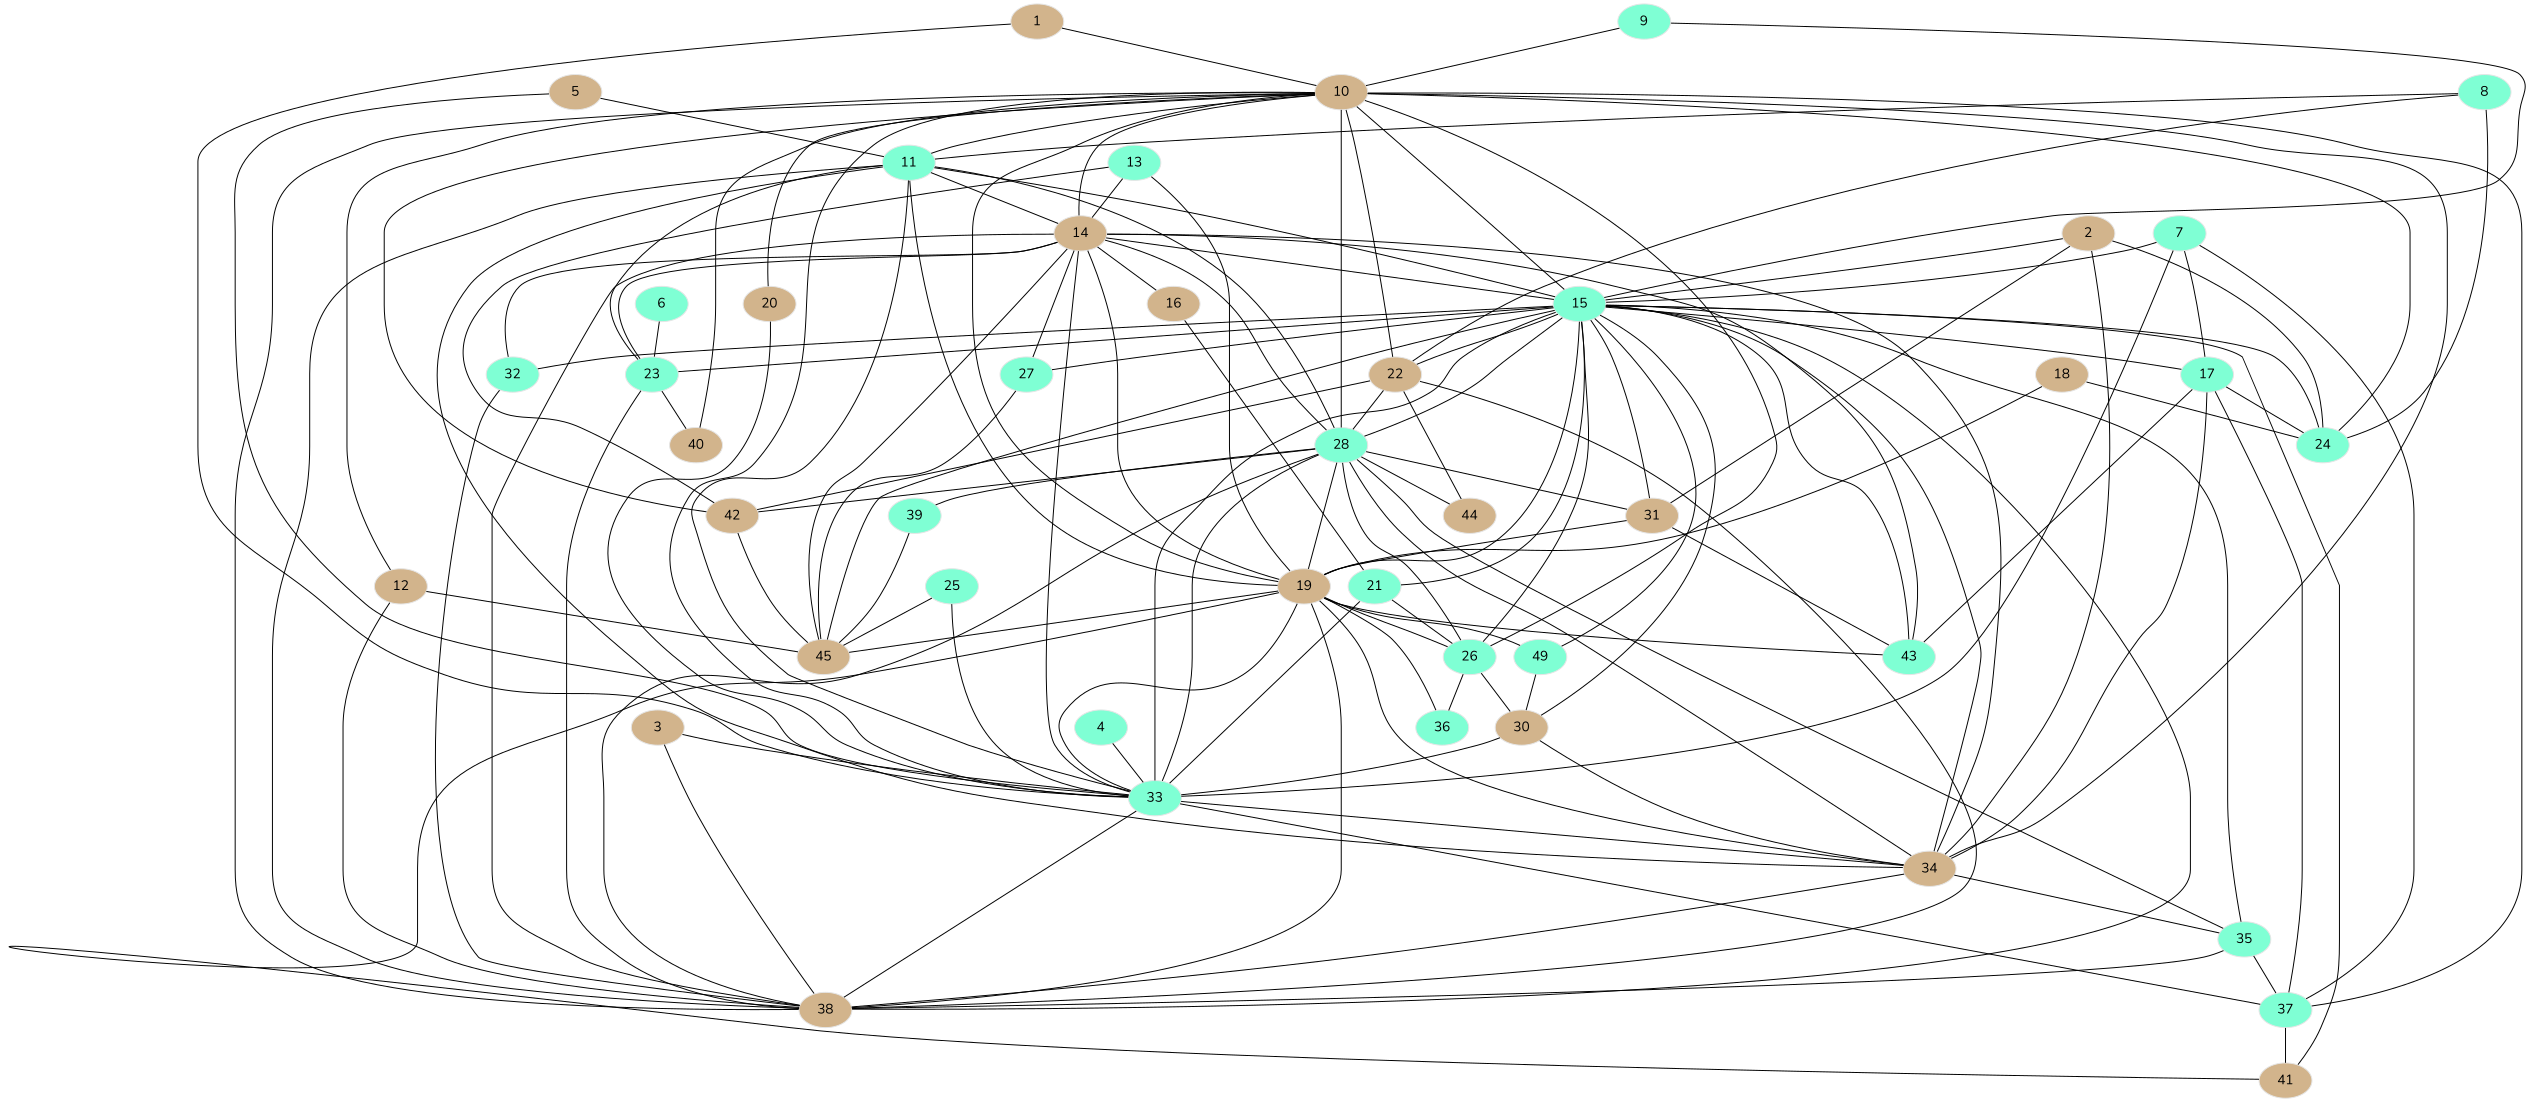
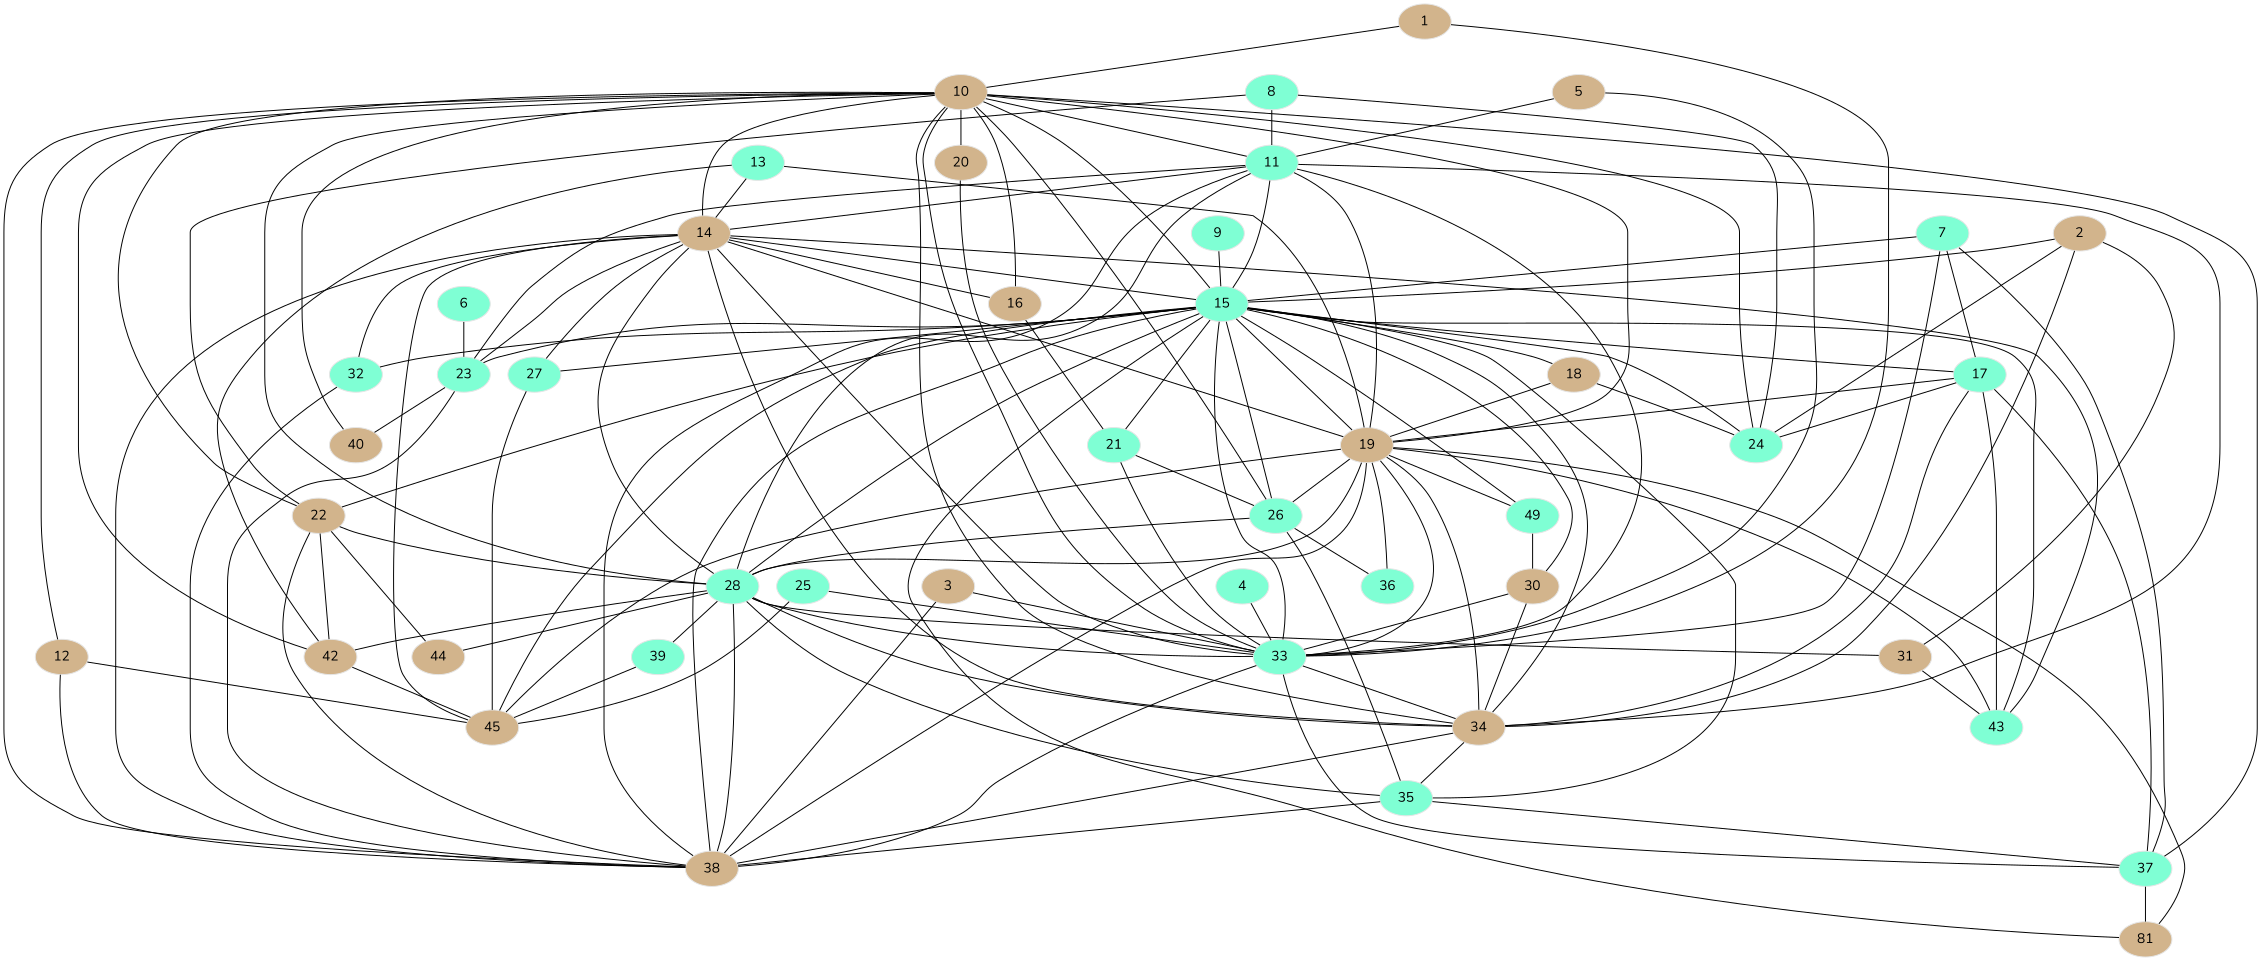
edge "9" -- "10": now "16" -- "10"
edge "15" -- "31": now "15" -- "18"
edge "31" -- "19": now "17" -- "19"
edge "26" -- "30": now "26" -- "35"
node "41": label "41" -> "81"
